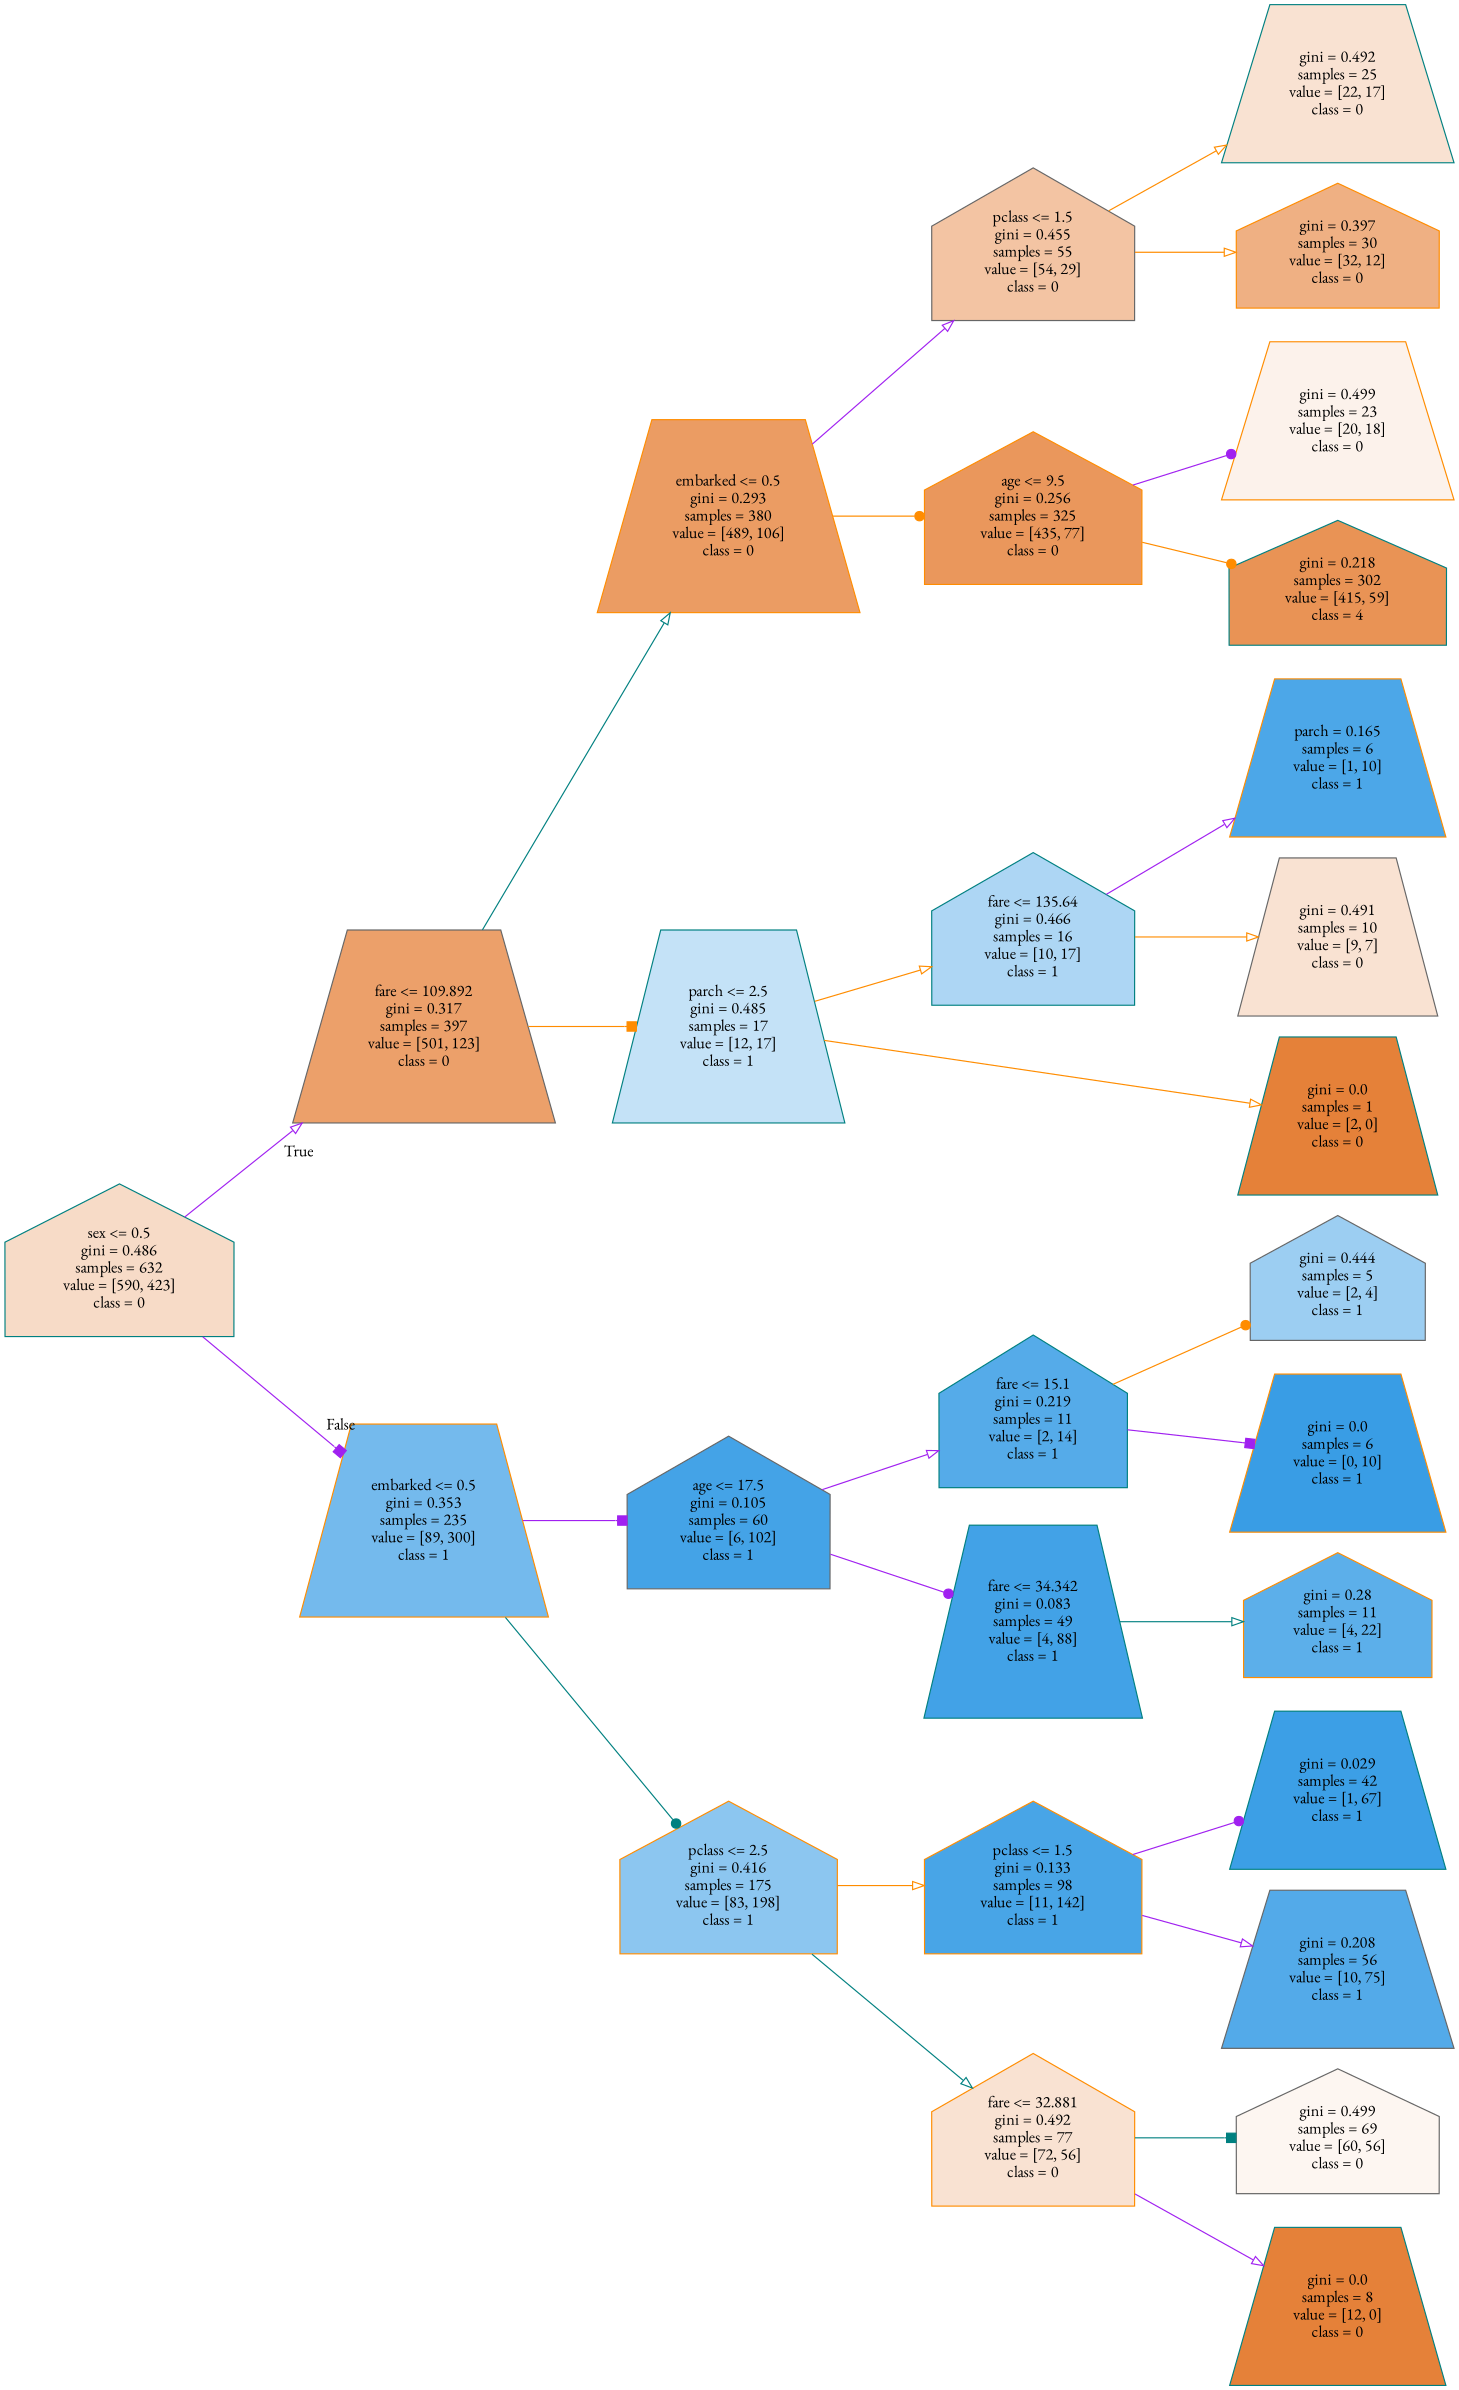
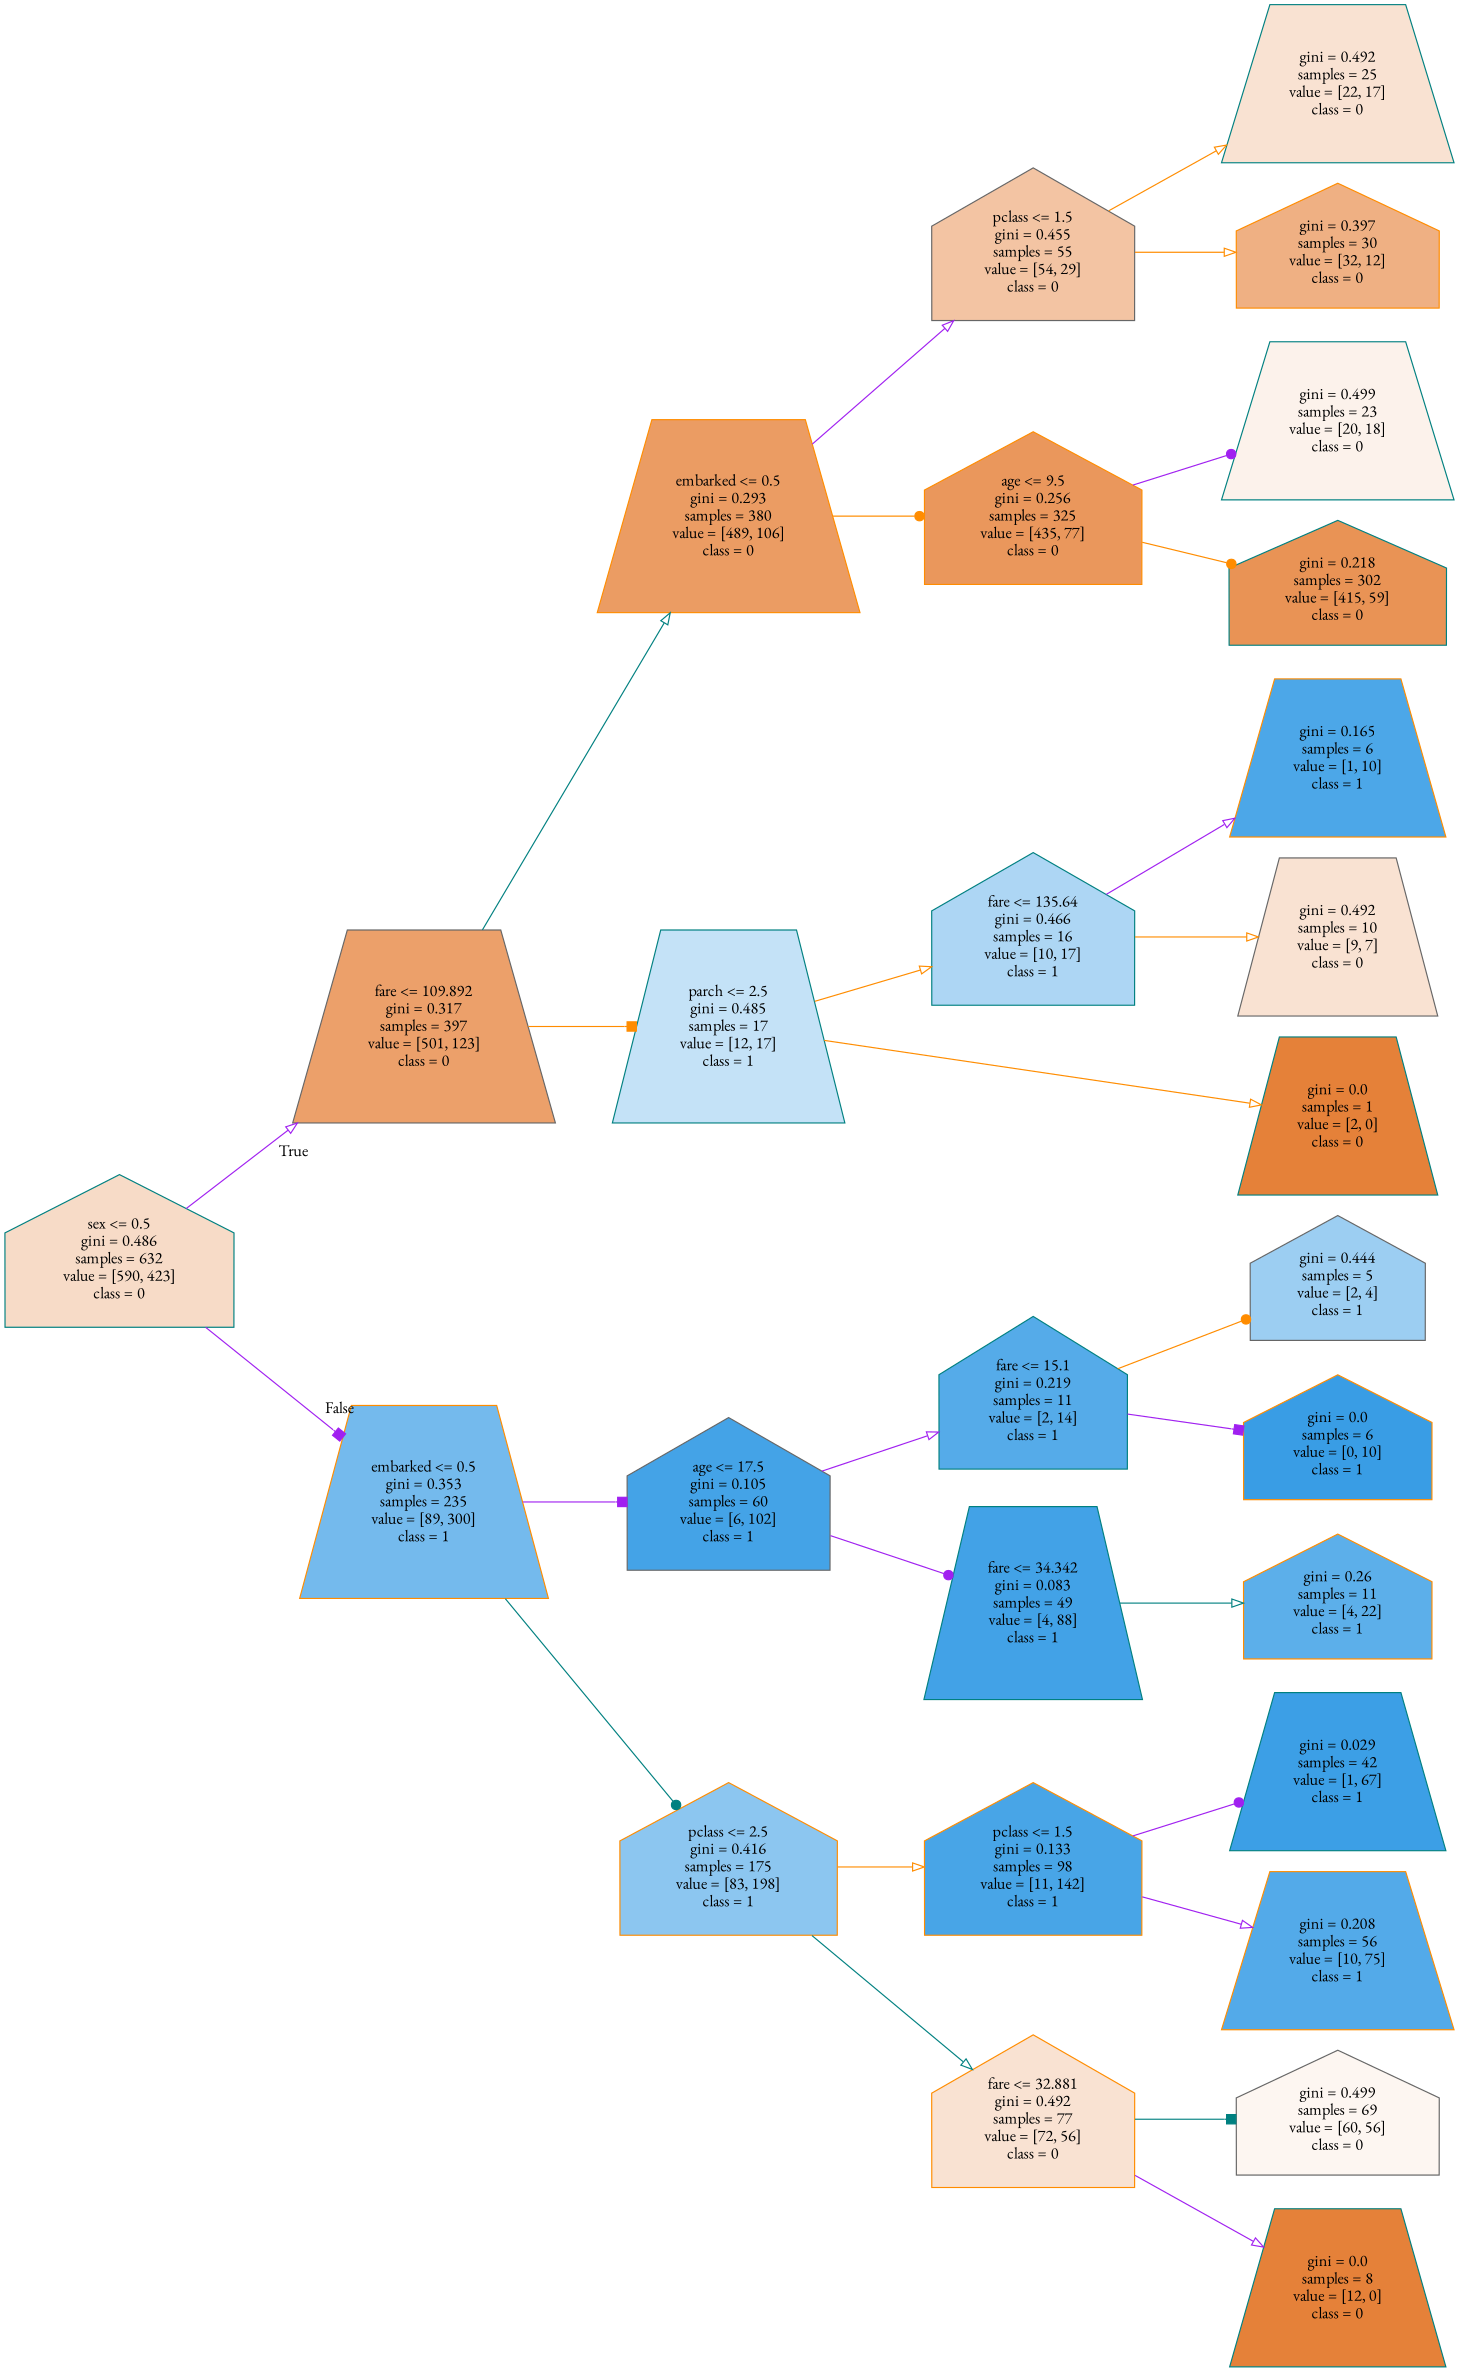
node "gini = 0.499 samples = 23 value = [20, 18] class = 0": color darkorange -> teal
node "gini = 0.218 samples = 302 value = [415, 59] class = 4": label "gini = 0.218 samples = 302 value = [415, 59] class = 4" -> "gini = 0.218 samples = 302 value = [415, 59] class = 0"
node "parch = 0.165 samples = 6 value = [1, 10] class = 1": label "parch = 0.165 samples = 6 value = [1, 10] class = 1" -> "gini = 0.165 samples = 6 value = [1, 10] class = 1"
node "gini = 0.491 samples = 10 value = [9, 7] class = 0": label "gini = 0.491 samples = 10 value = [9, 7] class = 0" -> "gini = 0.492 samples = 10 value = [9, 7] class = 0"
node "gini = 0.0 samples = 6 value = [0, 10] class = 1": shape trapezium -> house
node "gini = 0.28 samples = 11 value = [4, 22] class = 1": label "gini = 0.28 samples = 11 value = [4, 22] class = 1" -> "gini = 0.26 samples = 11 value = [4, 22] class = 1"
node "gini = 0.208 samples = 56 value = [10, 75] class = 1": color gray40 -> darkorange
